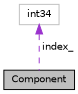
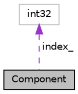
node "int34": label "int34" -> "int32"
